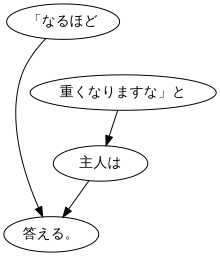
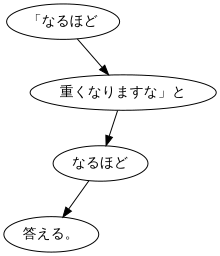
edge "「なるほど" -> "答える。": now "「なるほど" -> "重くなりますな」と"
node "主人は": label "主人は" -> "なるほど"
